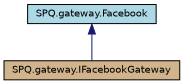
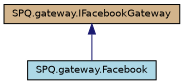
edge "SPQ.gateway.IFacebookGateway" -> "SPQ.gateway.Facebook": reversed
